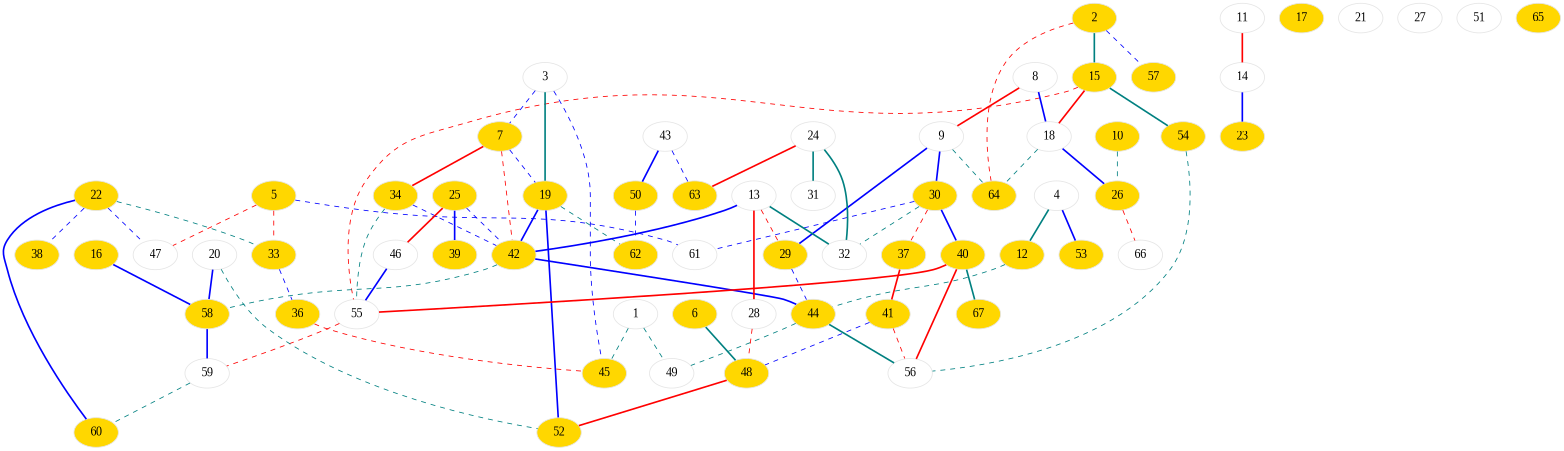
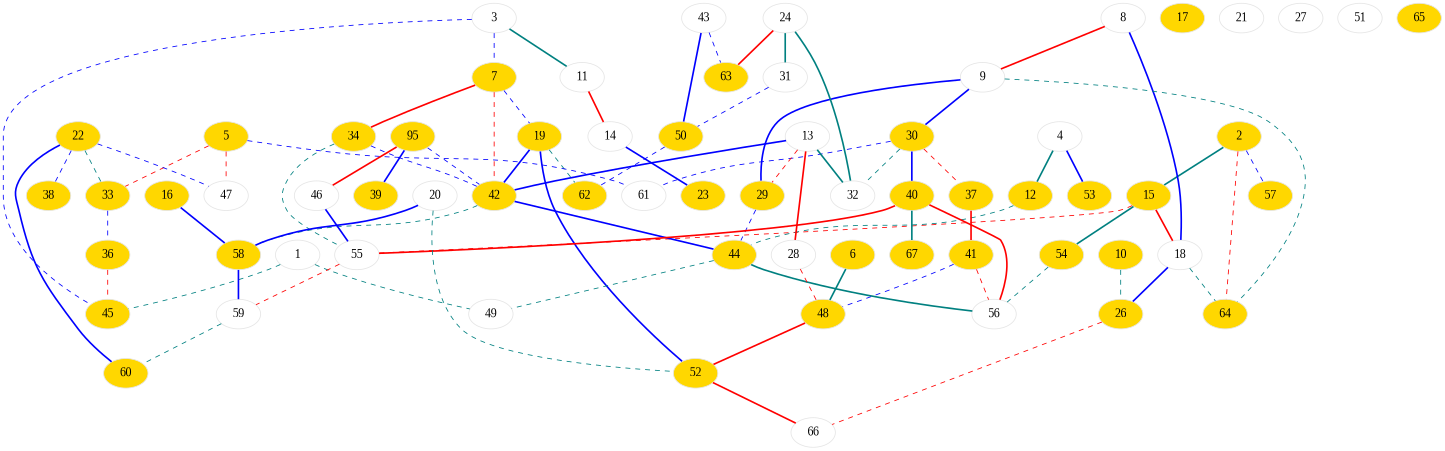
edge "31" -- "50": added
edge "3" -- "19": now "3" -- "11"
node "25": label "25" -> "95"
edge "52" -- "66": added
